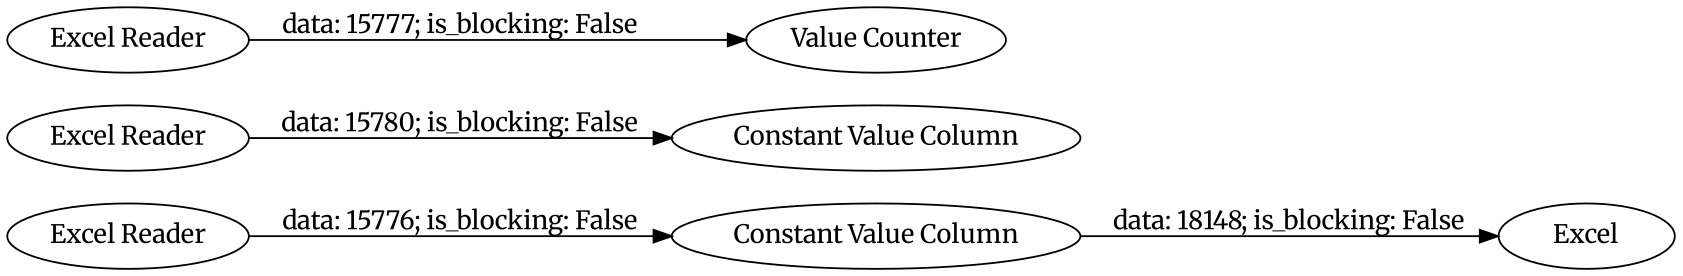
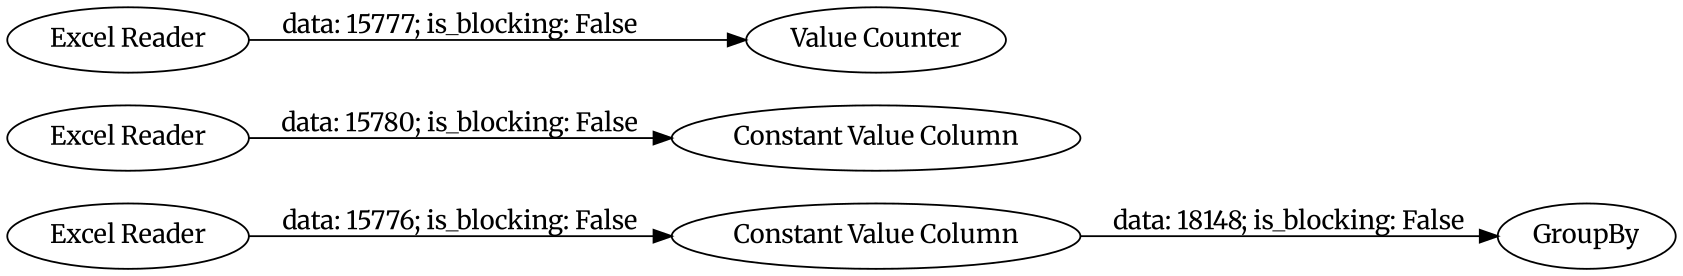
node "Excel": label "Excel" -> "GroupBy"
